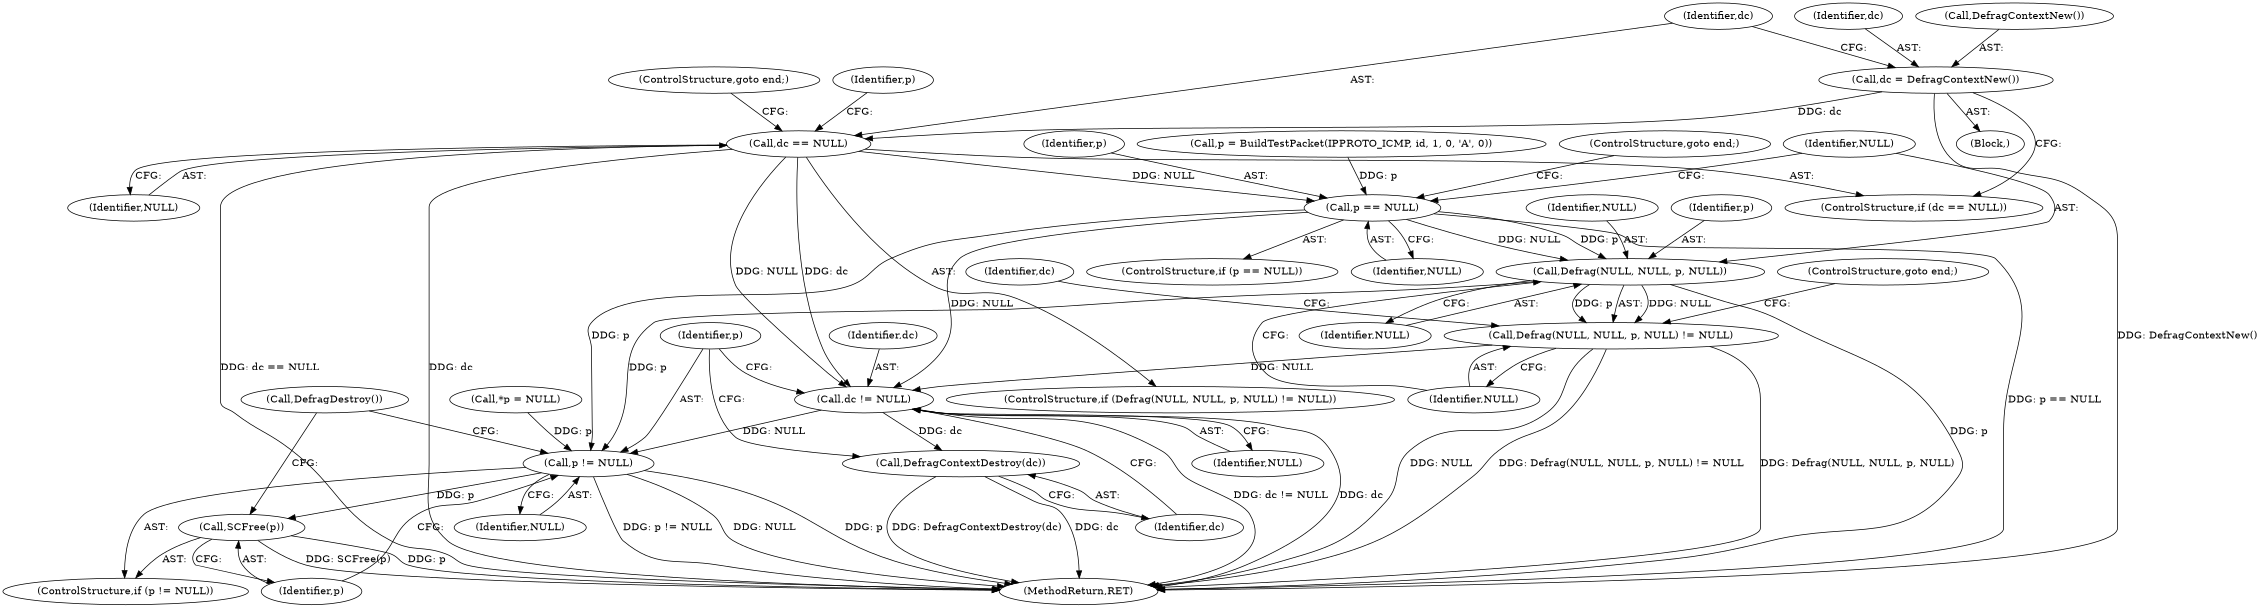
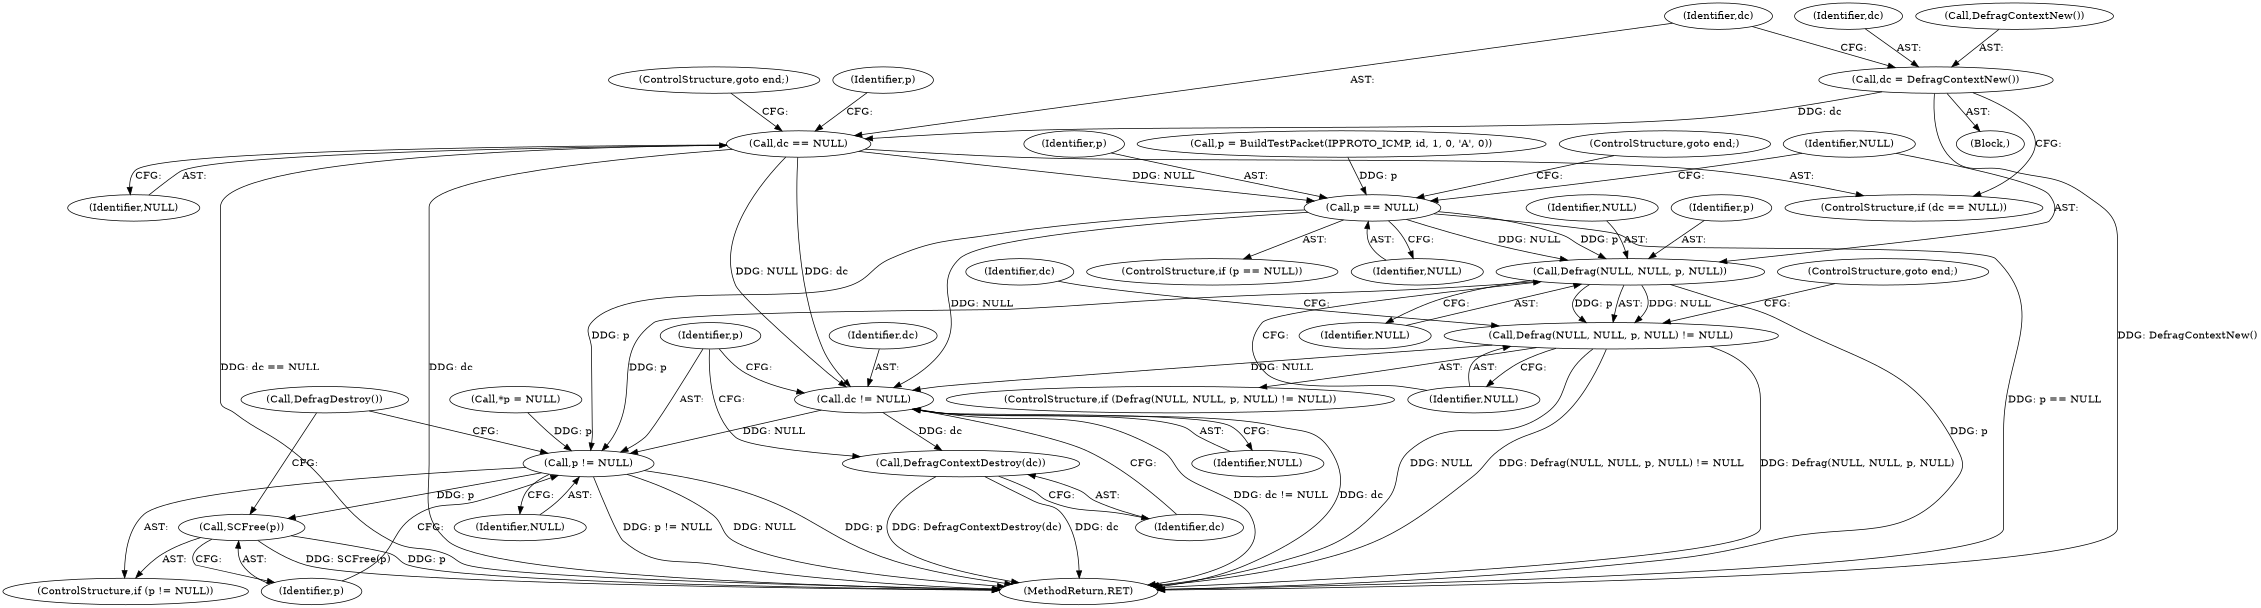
edge "(Call,dc == NULL)" -> "(ControlStructure,if (Defrag(NULL, NULL, p, NULL) != NULL))": now "(Call,Defrag(NULL, NULL, p, NULL) != NULL)" -> "(ControlStructure,if (Defrag(NULL, NULL, p, NULL) != NULL))"
